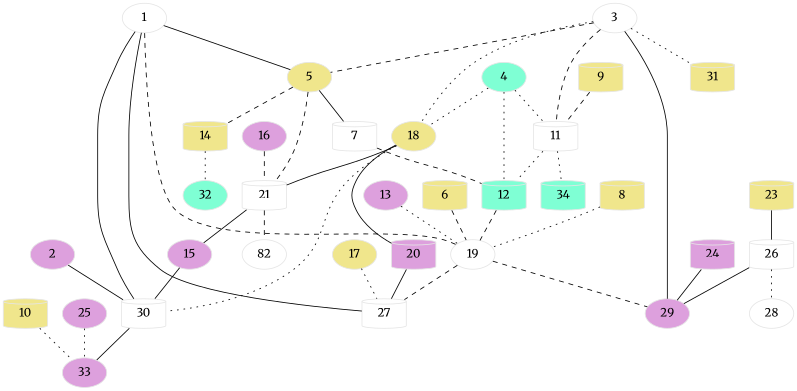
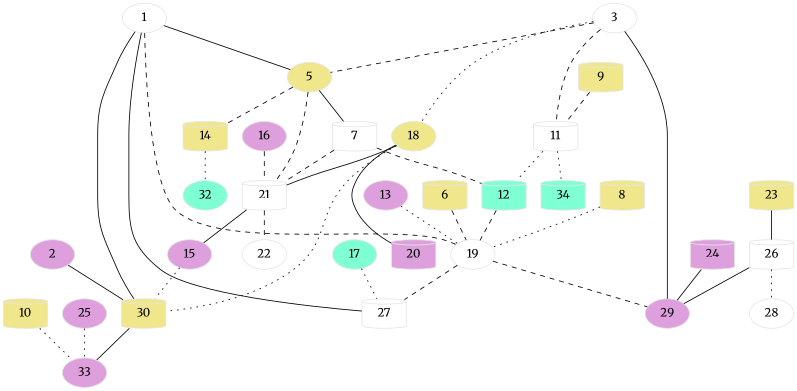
node "4": removed
node "31": removed
edge "7" -- "21": added
node "82": label "82" -> "22"
node "17": fillcolor khaki -> aquamarine
edge "15" -- "30": style solid -> dotted
edge "20" -- "27": removed
node "30": fillcolor white -> khaki
